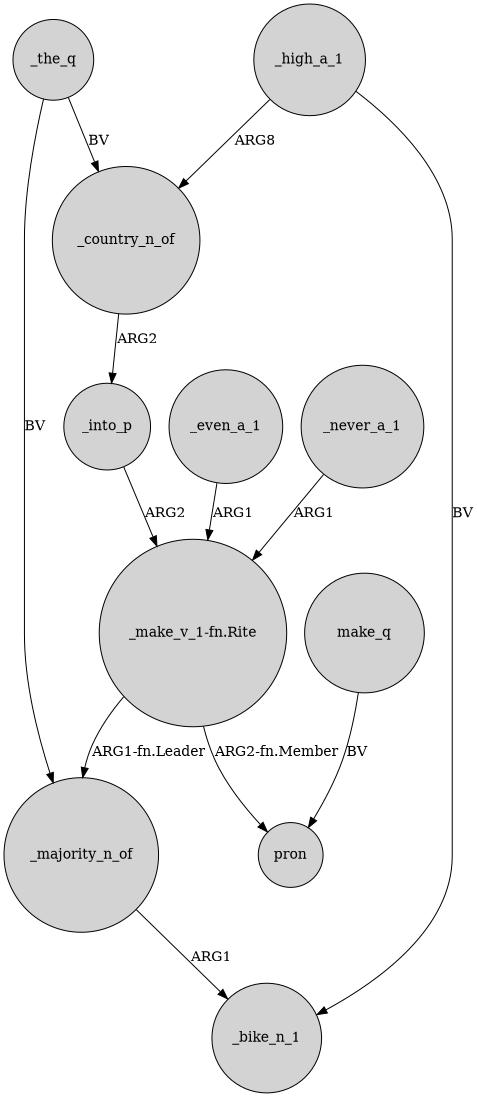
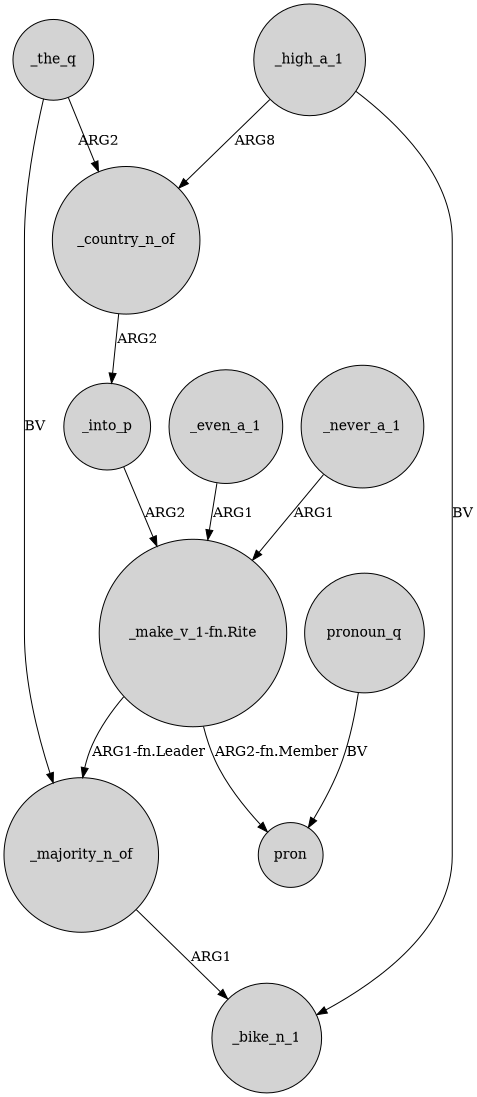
edge "_the_q" -> "_country_n_of": label "BV" -> "ARG2"
node "make_q": label "make_q" -> "pronoun_q"
